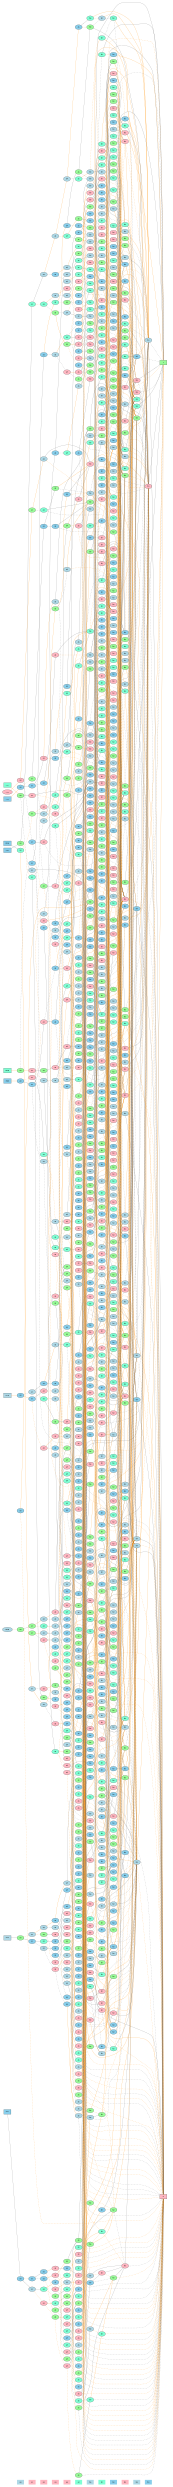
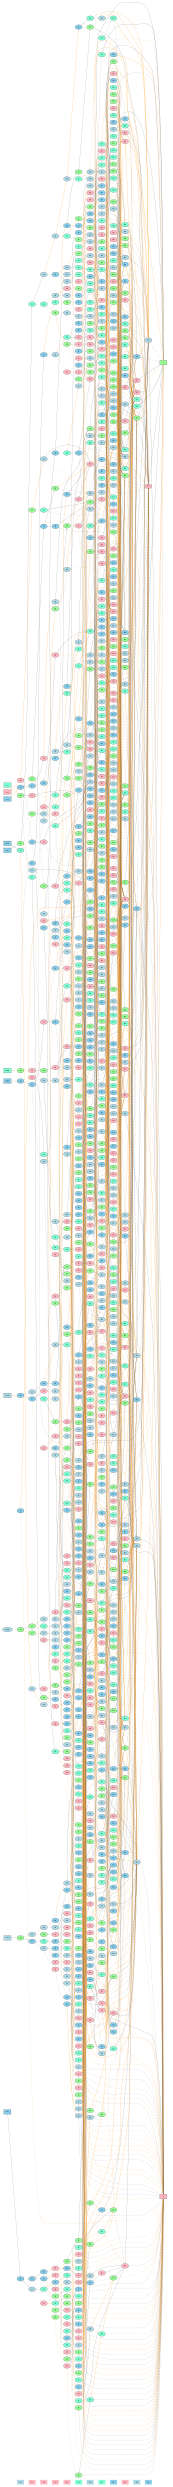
node "m02": shape ellipse -> box
